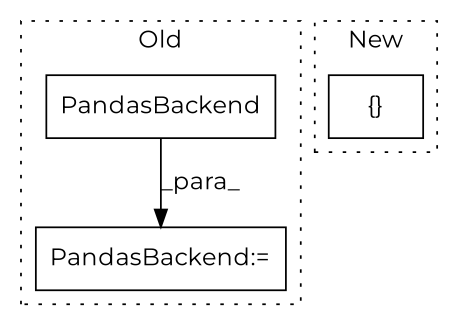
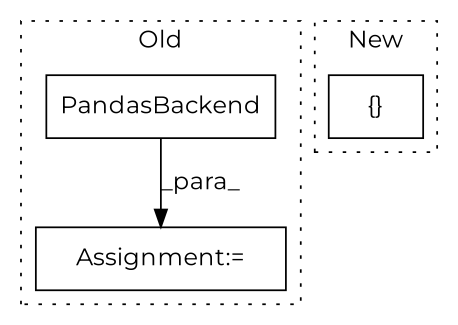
node "PandasBackend:=": label "PandasBackend:=" -> "Assignment:="
